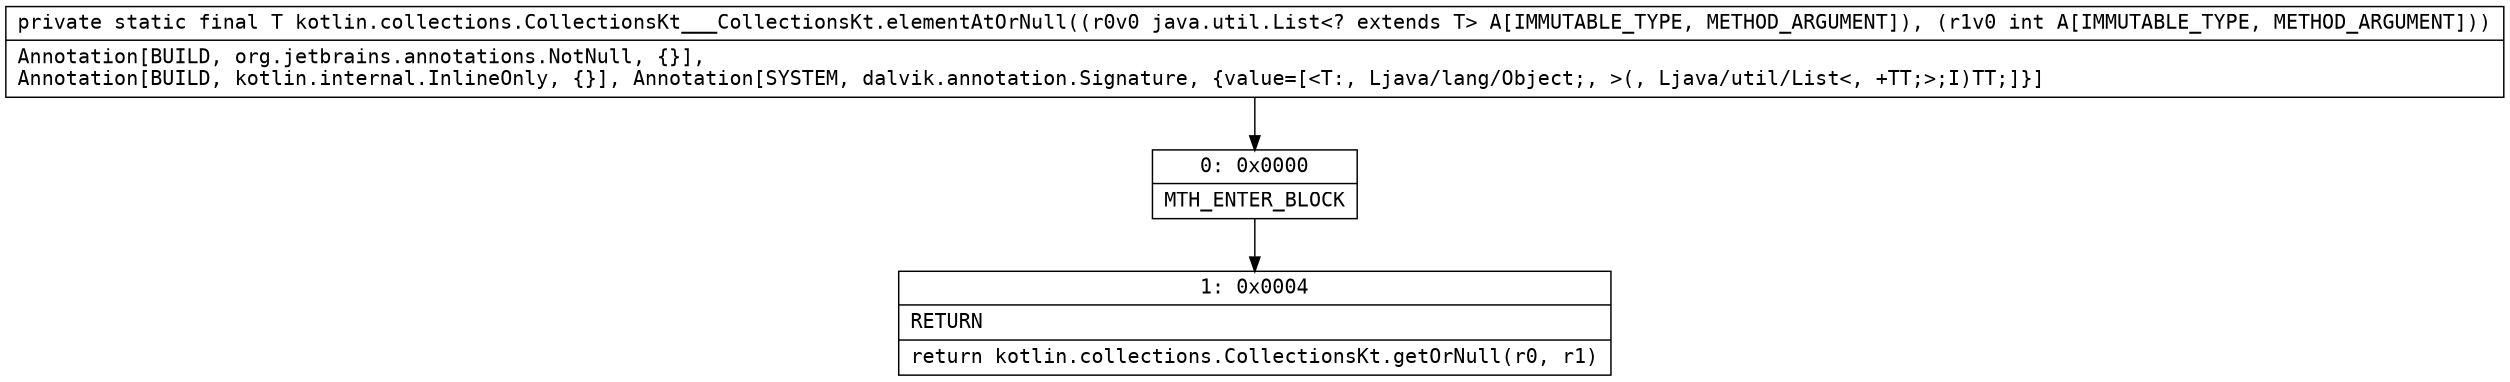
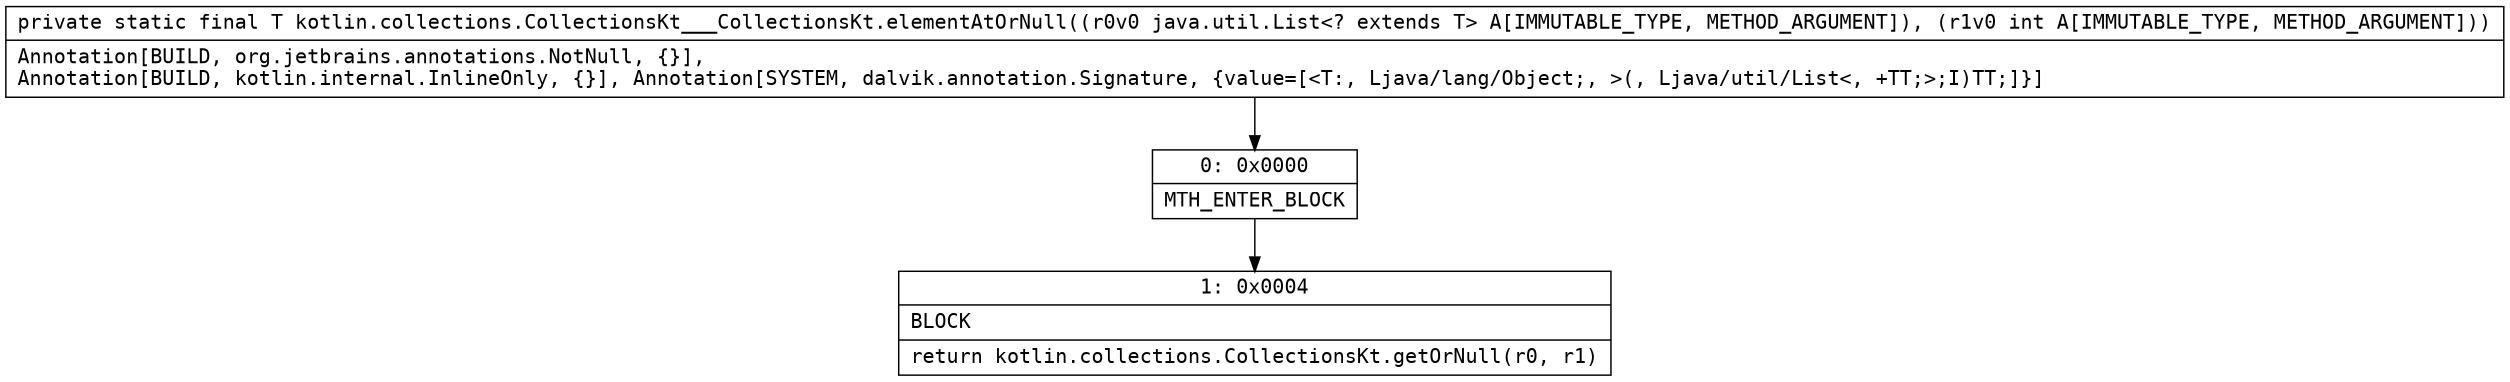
node "1: 0x0004": text "RETURN" -> "BLOCK"
